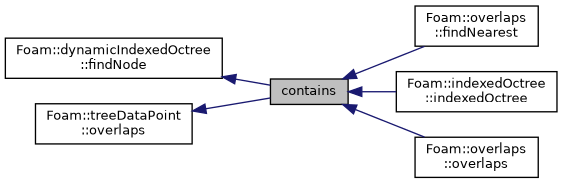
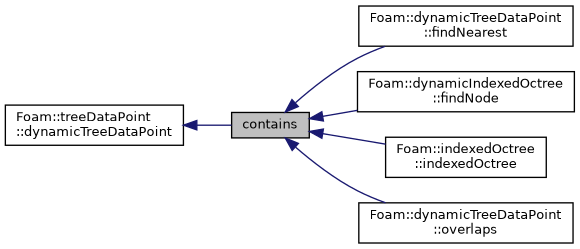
node "Foam::overlaps ::findNearest": label "Foam::overlaps ::findNearest" -> "Foam::dynamicTreeDataPoint ::findNearest"
edge "contains" -> "Foam::dynamicIndexedOctree ::findNode": reversed
node "Foam::treeDataPoint ::overlaps": label "Foam::treeDataPoint ::overlaps" -> "Foam::treeDataPoint ::dynamicTreeDataPoint"
node "Foam::overlaps ::overlaps": label "Foam::overlaps ::overlaps" -> "Foam::dynamicTreeDataPoint ::overlaps"
